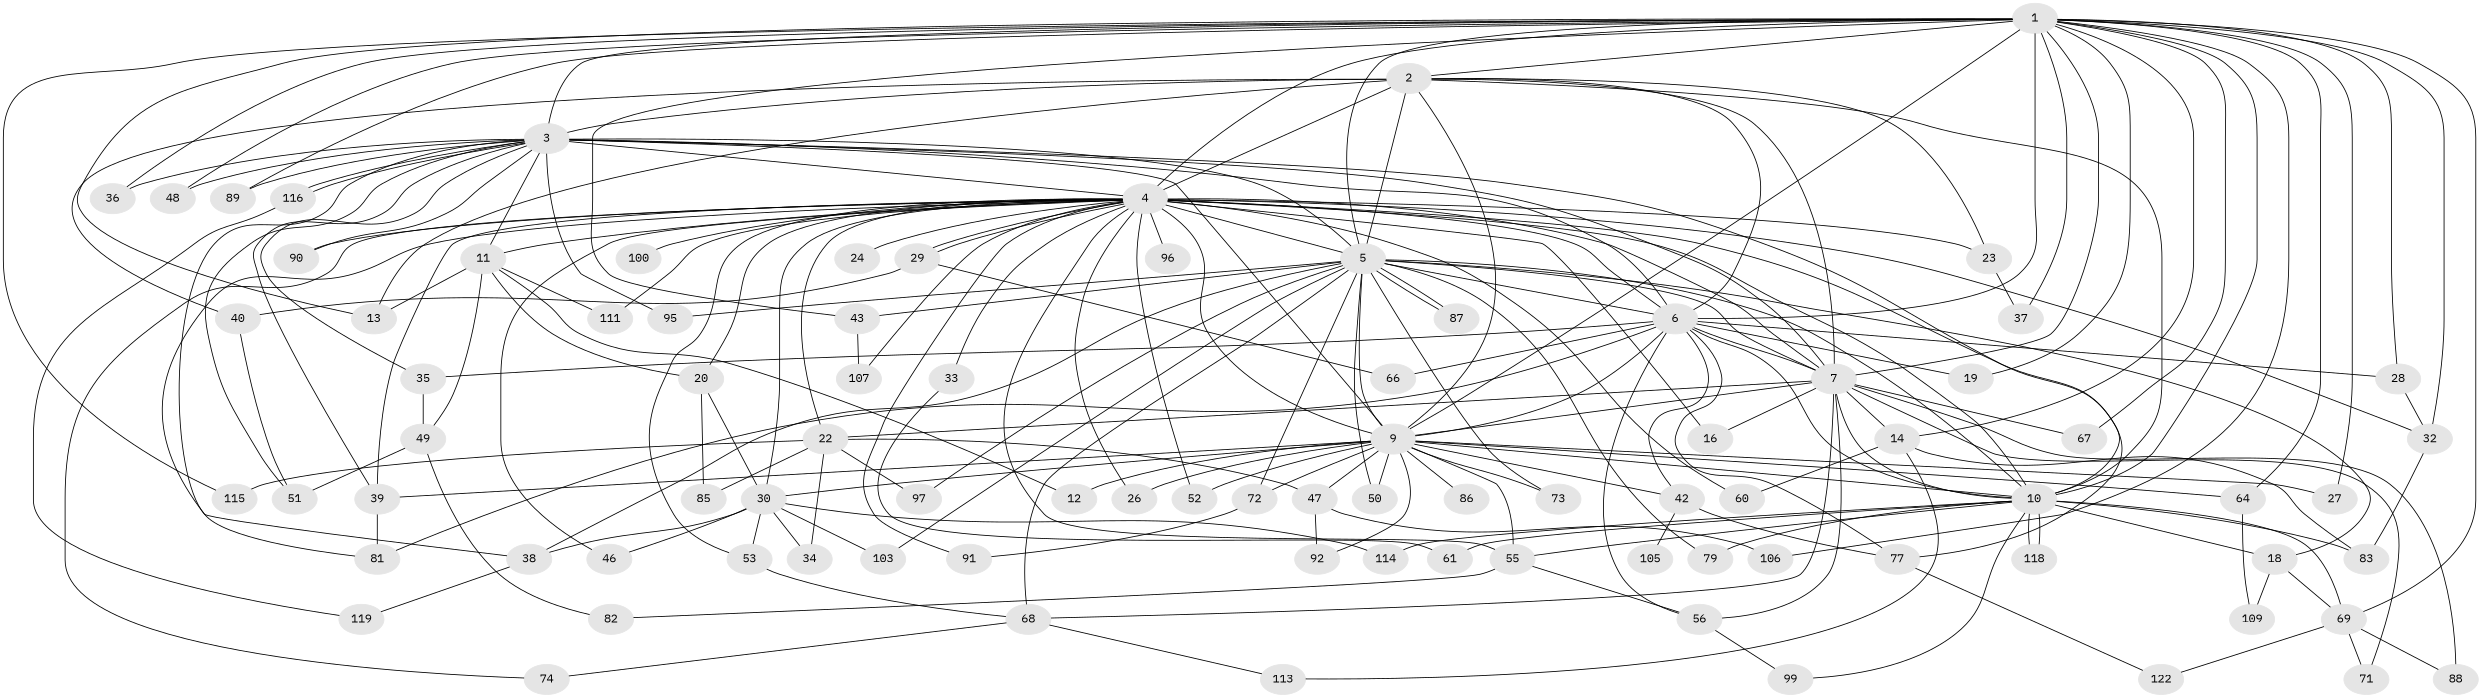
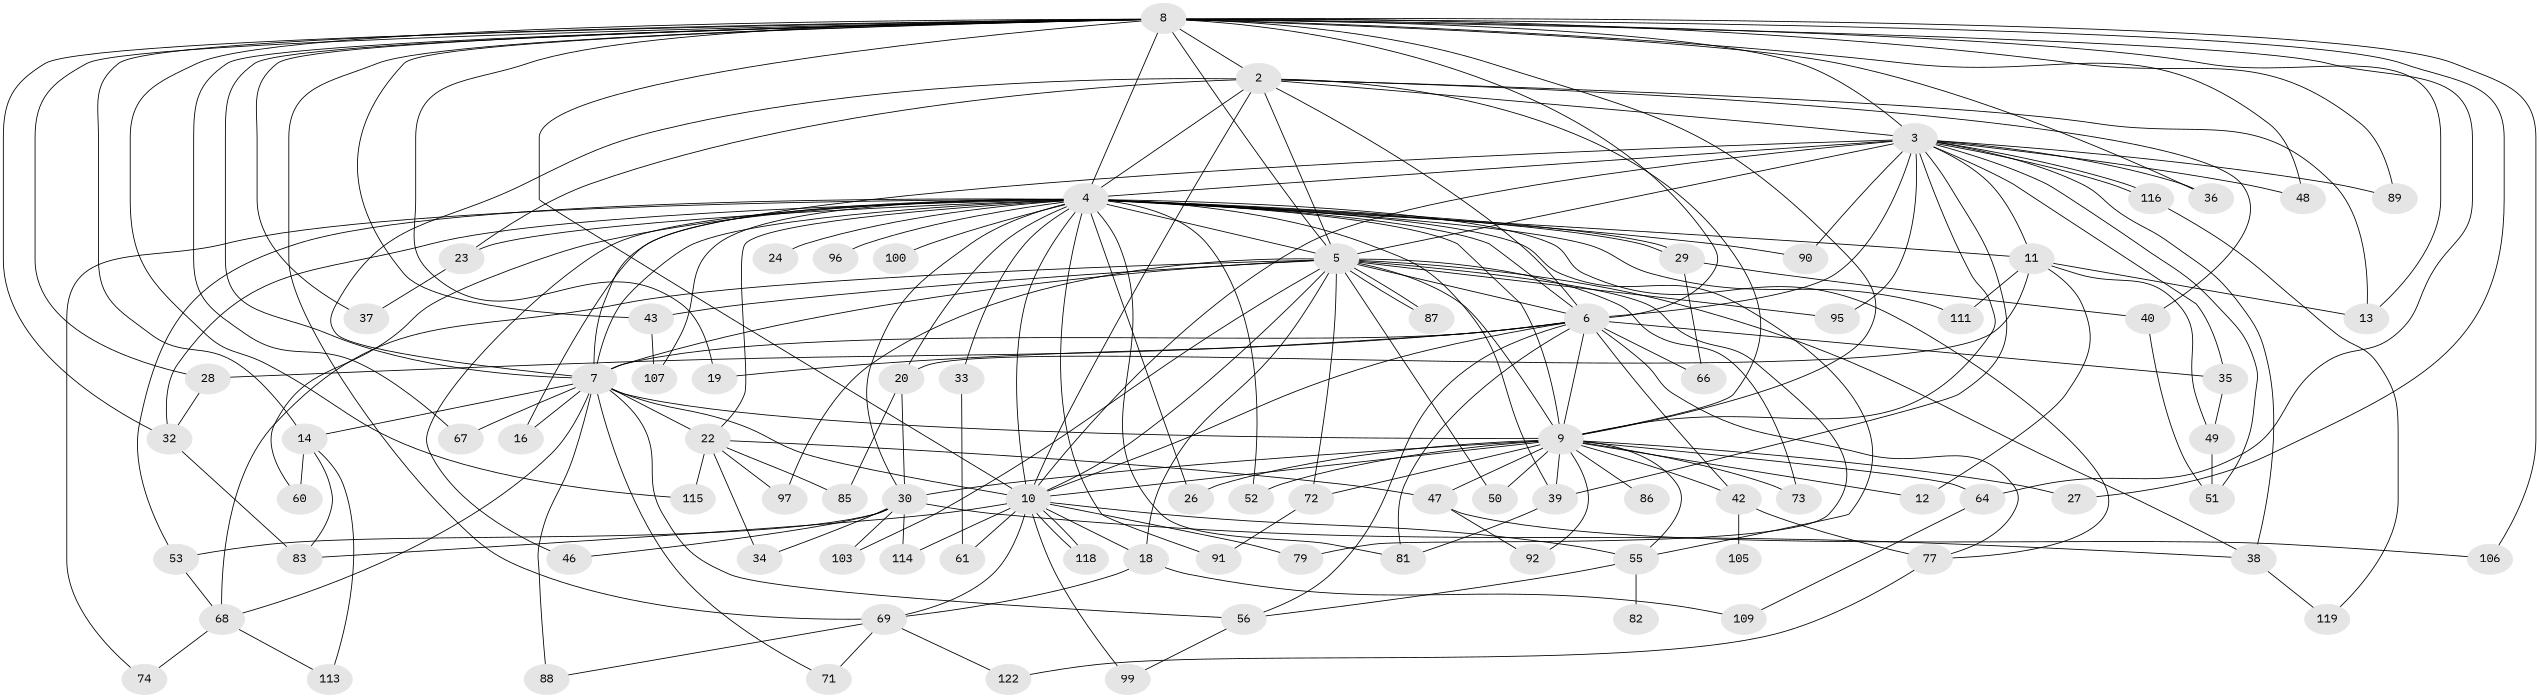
node "1": label "1" -> "8"
edge "49" -- "82": removed
